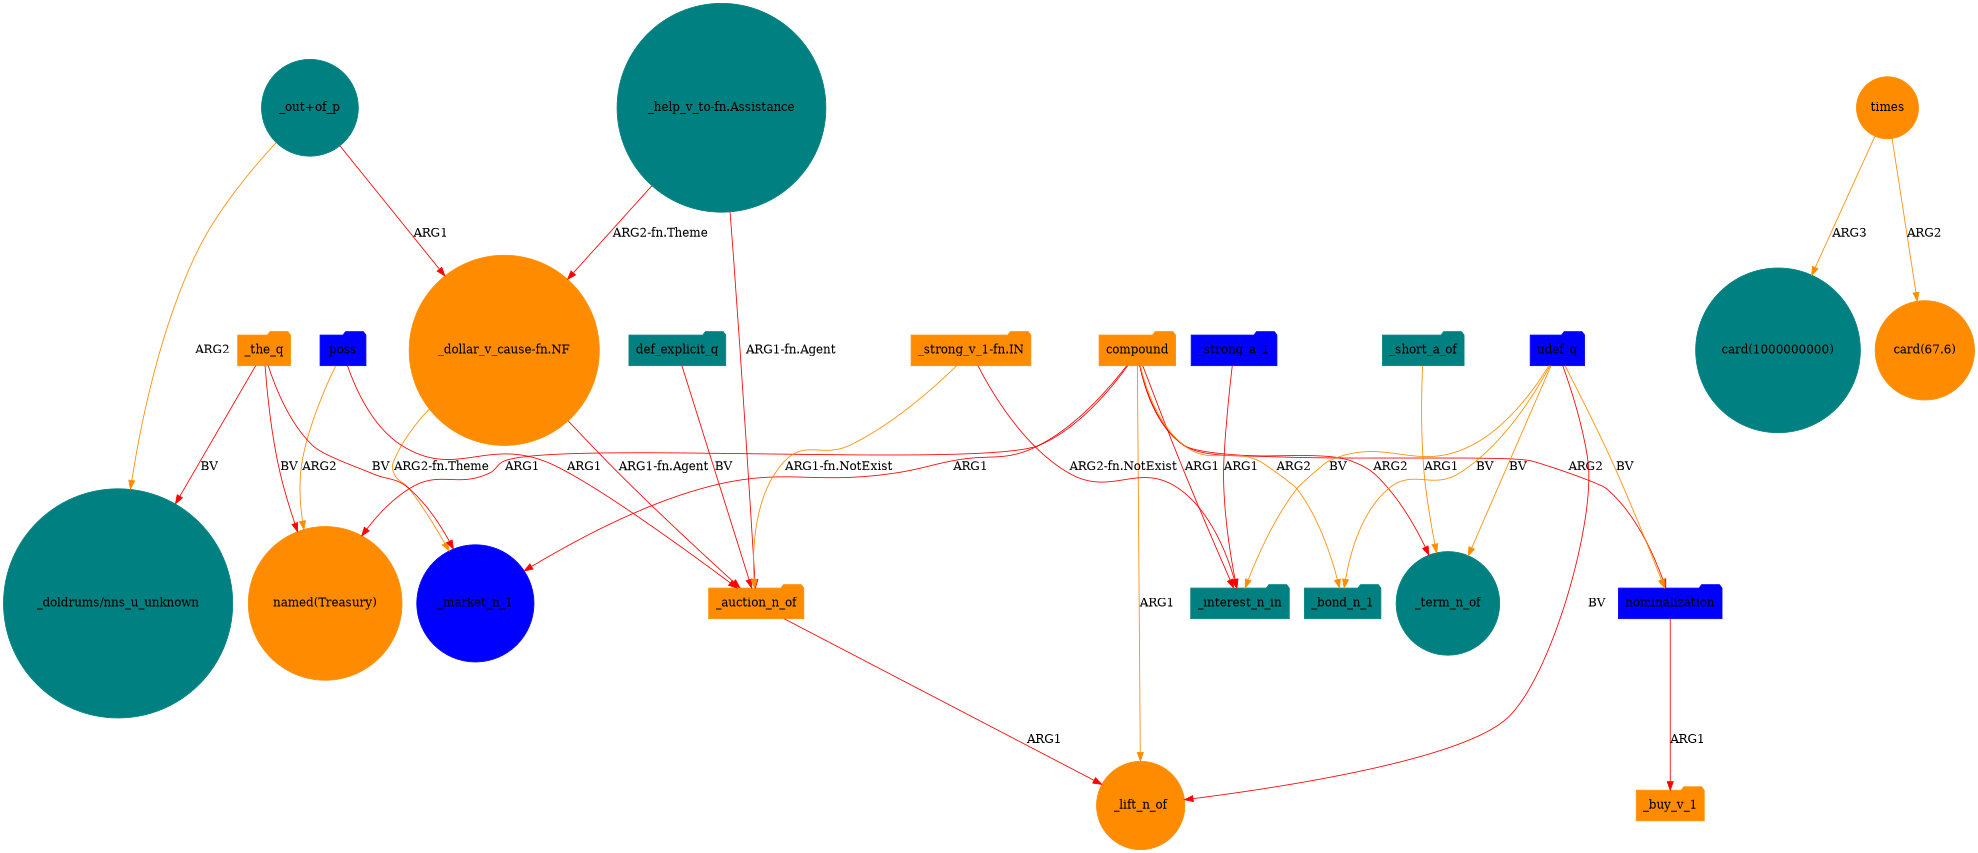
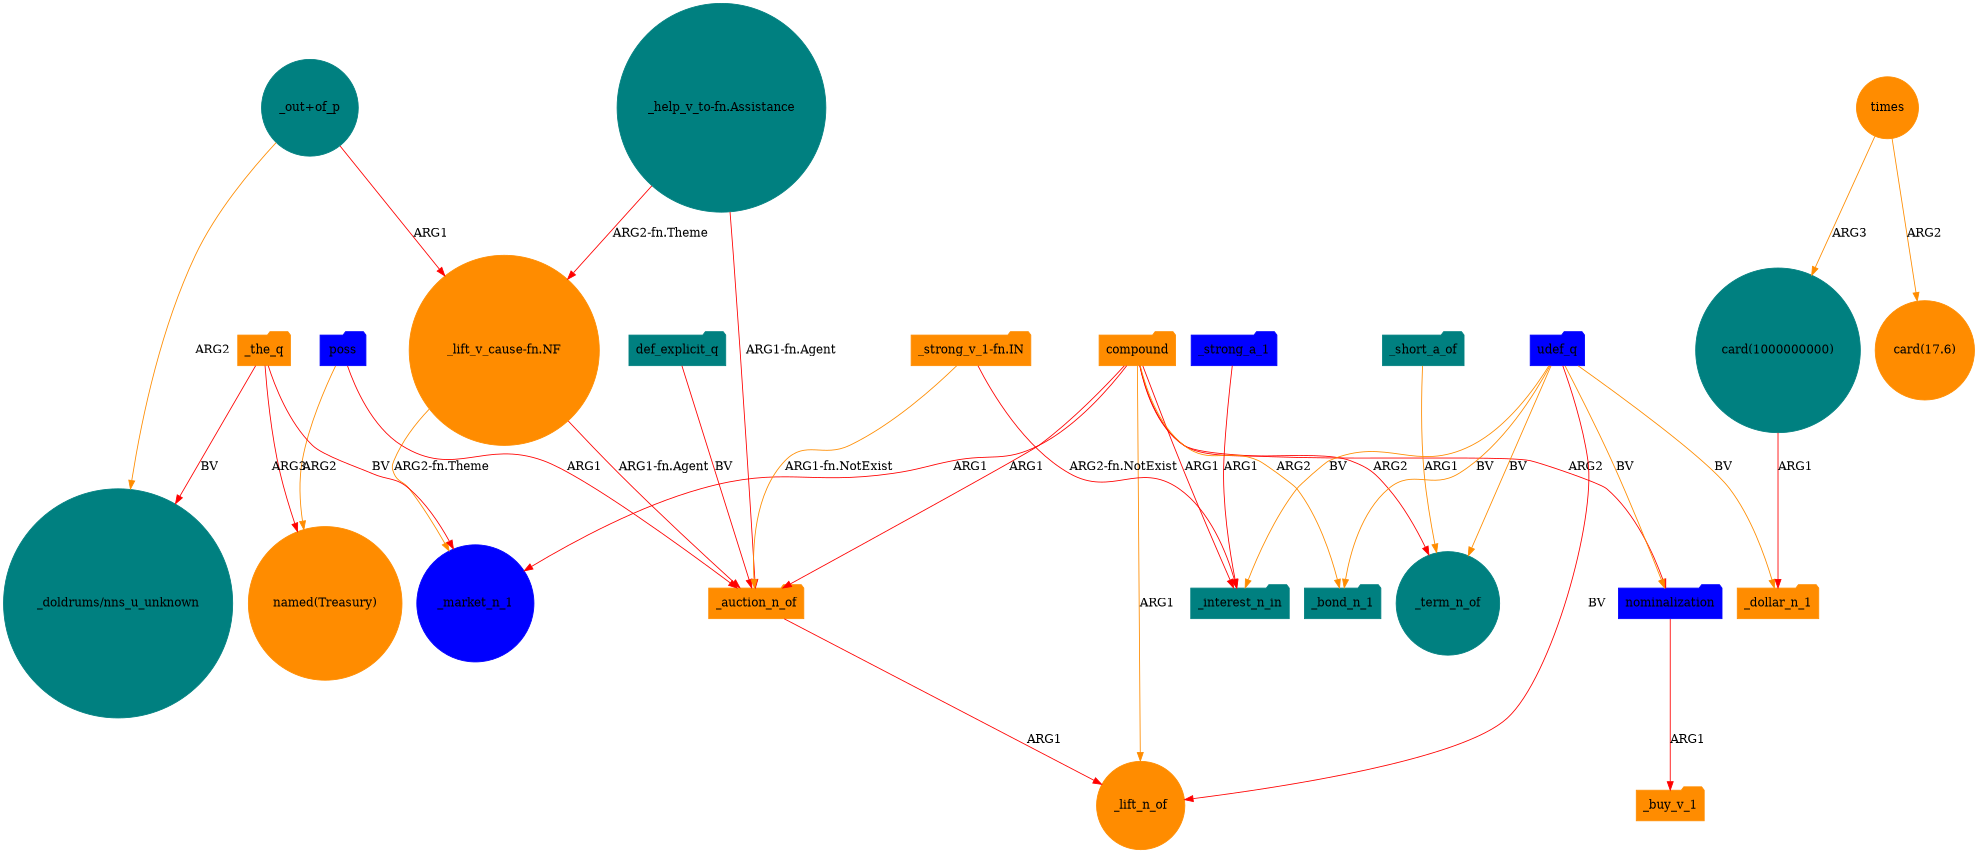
node "_dollar_v_cause-fn.NF": label "_dollar_v_cause-fn.NF" -> "_lift_v_cause-fn.NF"
node "card(67.6)": label "card(67.6)" -> "card(17.6)"
edge "compound" -> "named(Treasury)": now "compound" -> "_auction_n_of"
edge "_the_q" -> "named(Treasury)": label "BV" -> "ARG3"
node "_dollar_n_1": added
